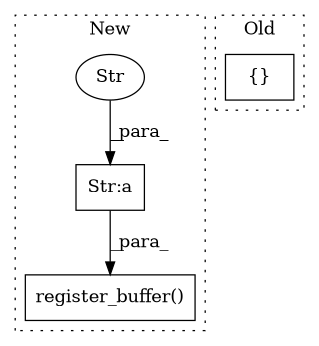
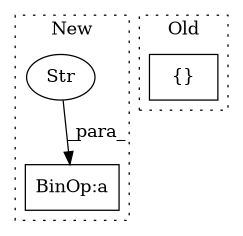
node "Str:a": label "Str:a" -> "BinOp:a"
node "register_buffer()": removed
